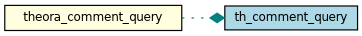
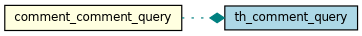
node "theora_comment_query": label "theora_comment_query" -> "comment_comment_query"
